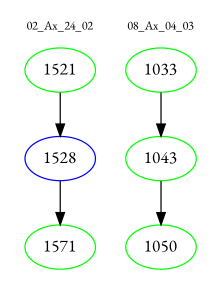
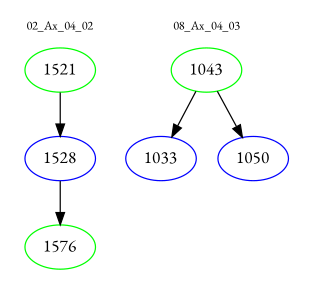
cluster "02_Ax_24_02": label "02_Ax_24_02" -> "02_Ax_04_02"
node "1033": color green -> blue
edge "1033" -> "1043": reversed
node "1571": label "1571" -> "1576"
node "1050": color green -> blue
